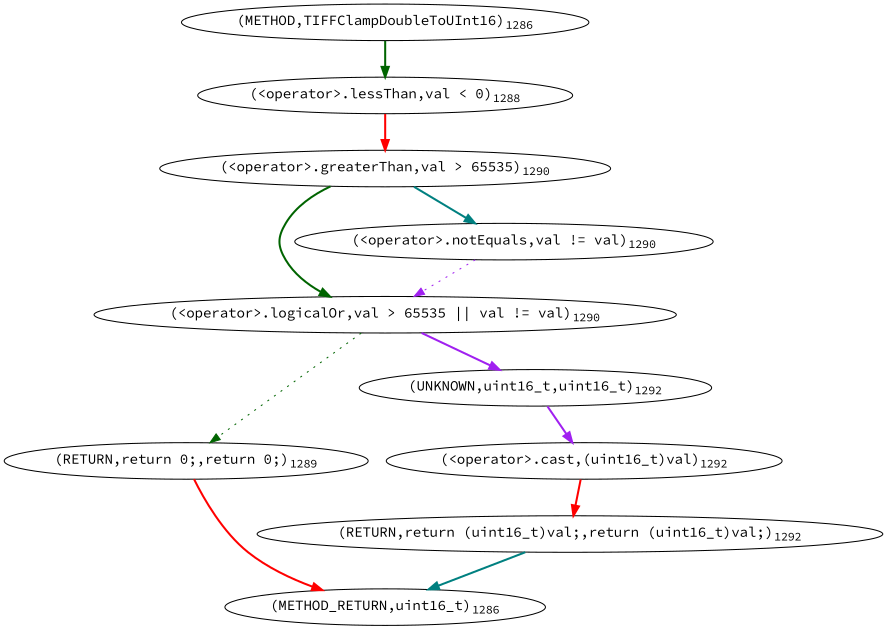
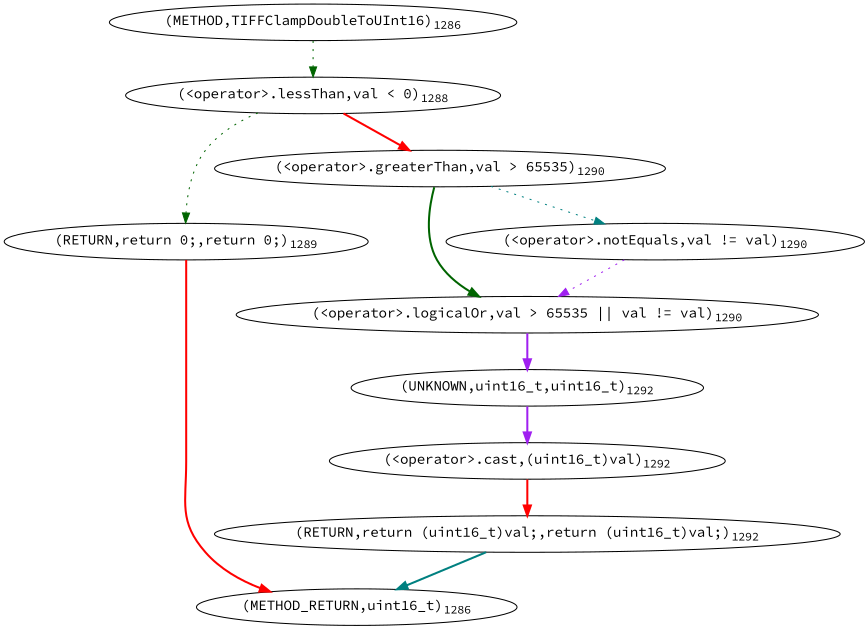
edge "(METHOD,TIFFClampDoubleToUInt16)" -> "(<operator>.lessThan,val < 0)": style bold -> dotted
edge "(<operator>.greaterThan,val > 65535)" -> "(<operator>.notEquals,val != val)": style bold -> dotted
edge "(<operator>.logicalOr,val > 65535 || val != val)" -> "(RETURN,return 0;,return 0;)": now "(<operator>.lessThan,val < 0)" -> "(RETURN,return 0;,return 0;)"
